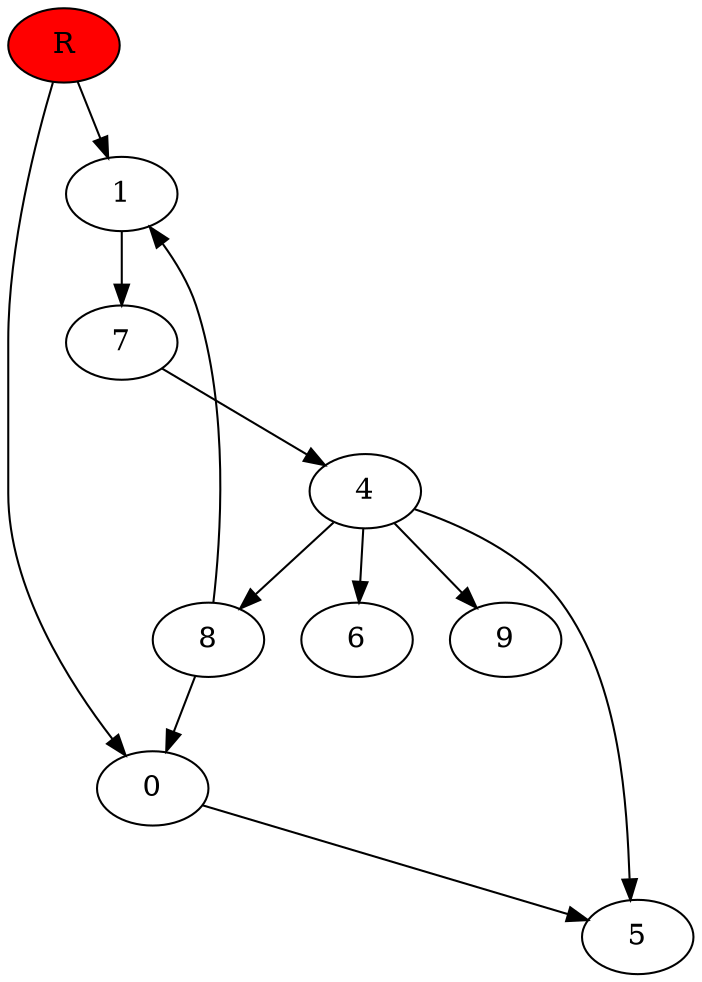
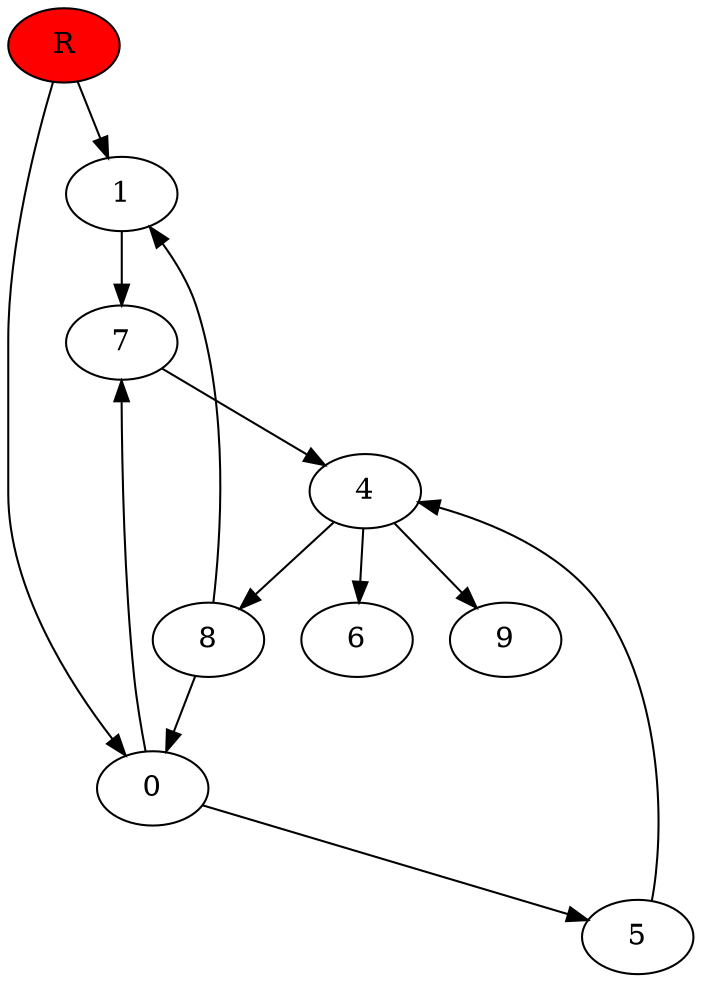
edge "0" -> "7": added
edge "4" -> "5": reversed
